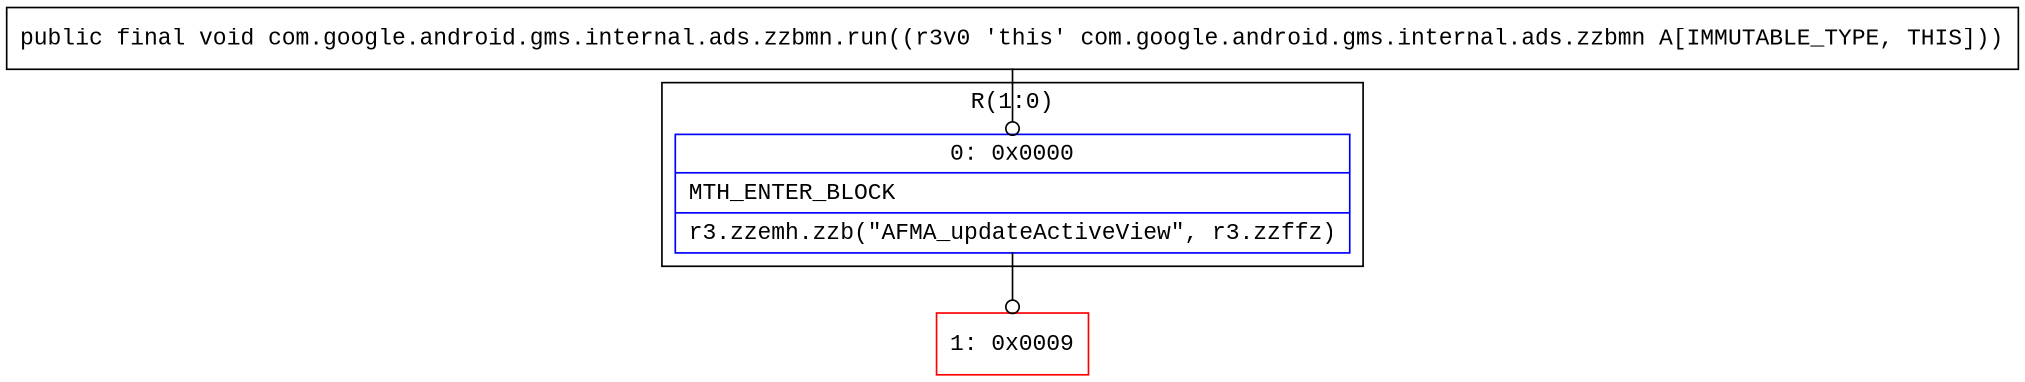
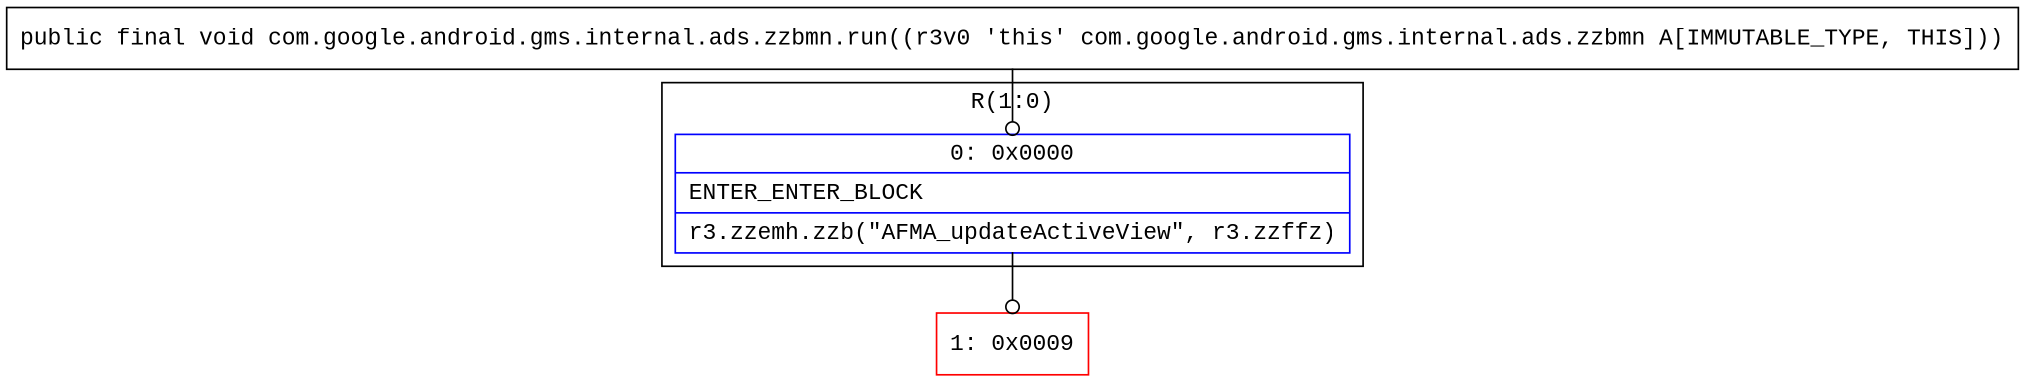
node "0: 0x0000": text "MTH_ENTER_BLOCK" -> "ENTER_ENTER_BLOCK"
